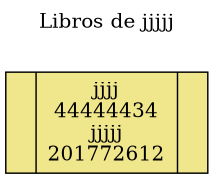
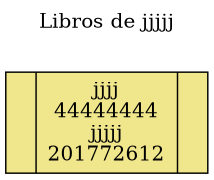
node "jjjj": text "44444434" -> "44444444"
